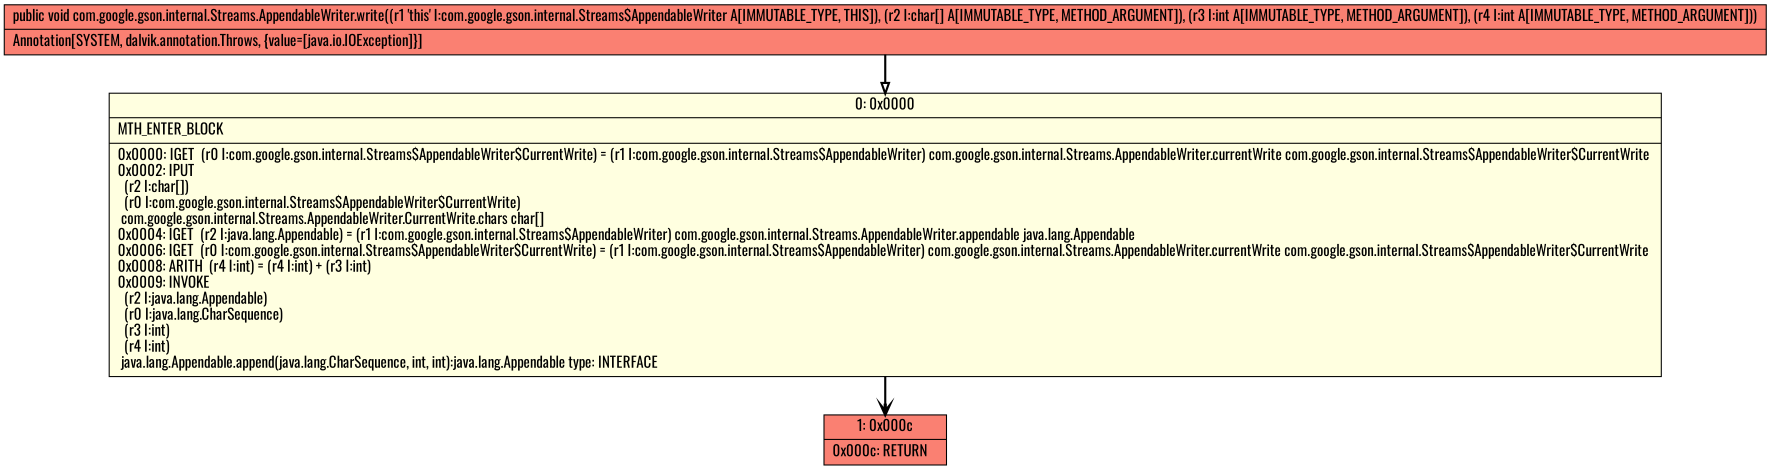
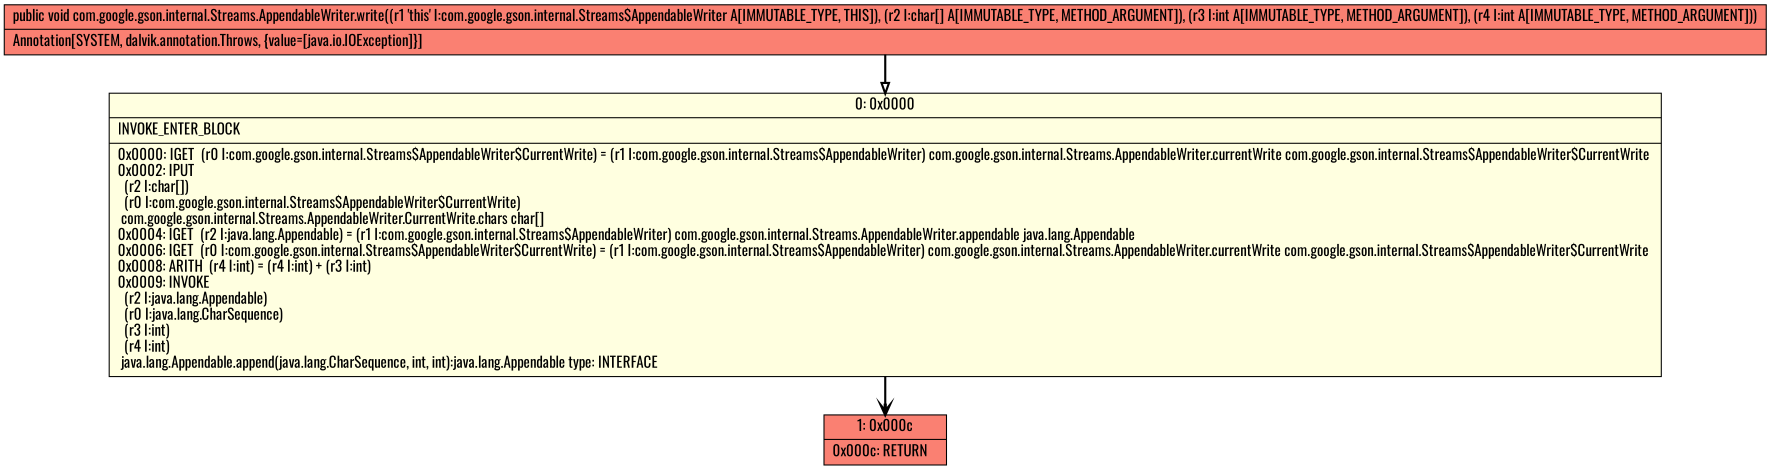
node "0: 0x0000": text "MTH_ENTER_BLOCK" -> "INVOKE_ENTER_BLOCK"
